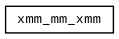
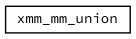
node "xmm_mm_xmm": label "xmm_mm_xmm" -> "xmm_mm_union"
